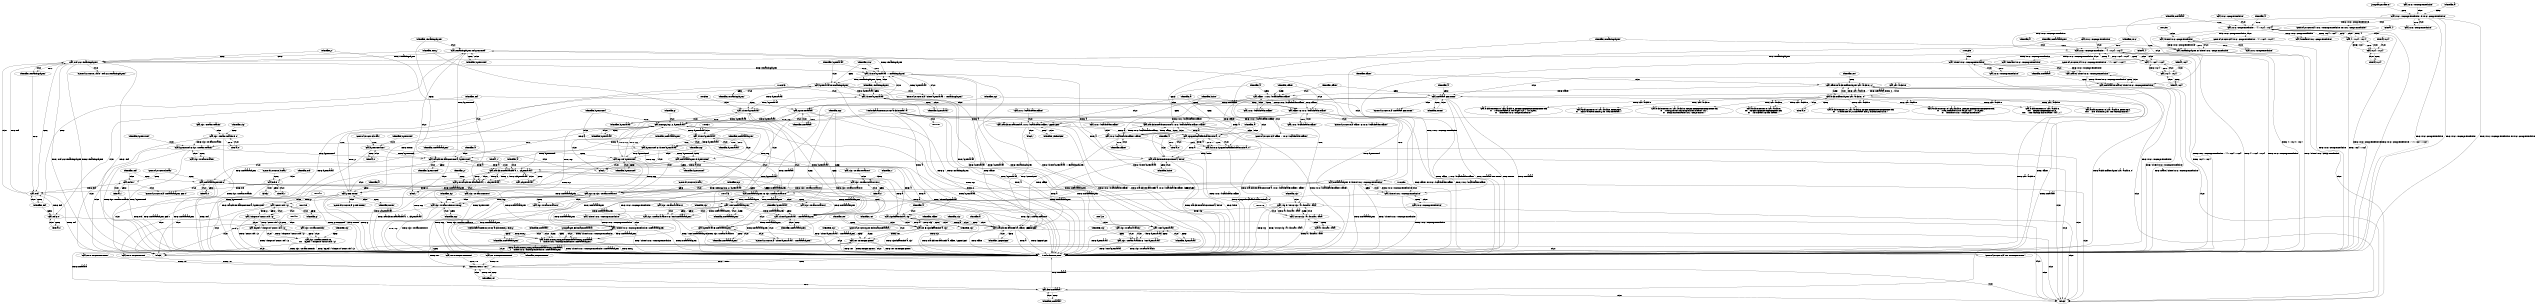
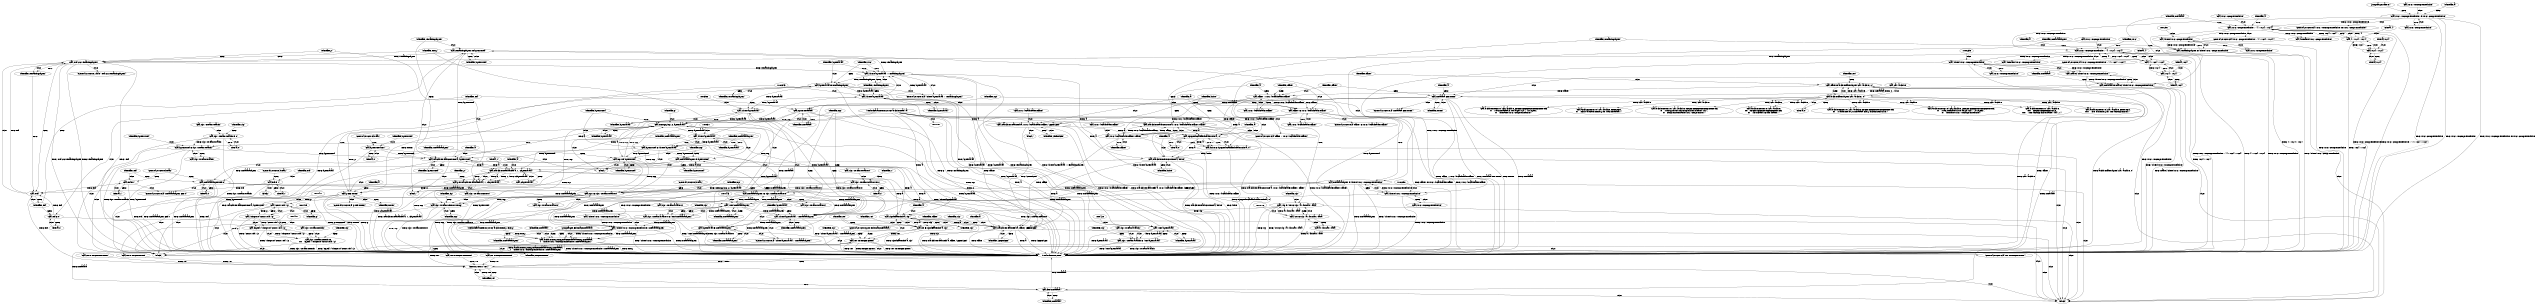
edge "(Call,ret = zip_deflate_init(a, zip))" -> "(Call,__archive_read_ahead(a, 1, &bytes_avail))": now "(Call,ret = zip_deflate_init(a, zip))" -> "(Call,zip_deflate_init(a, zip))"
edge "(Call,metadata_bytes == 0)" -> "(Call,(size_t)rsrc->uncompressed_size - metadata_bytes)": now "(Call,zip->stream.avail_out = (uInt)metadata_bytes)" -> "(Call,(size_t)rsrc->uncompressed_size - metadata_bytes)"
edge "(Call,!eof)" -> "(MethodReturn,RET)": now "(Call,!eof)" -> "(Return,return (ret);)"
